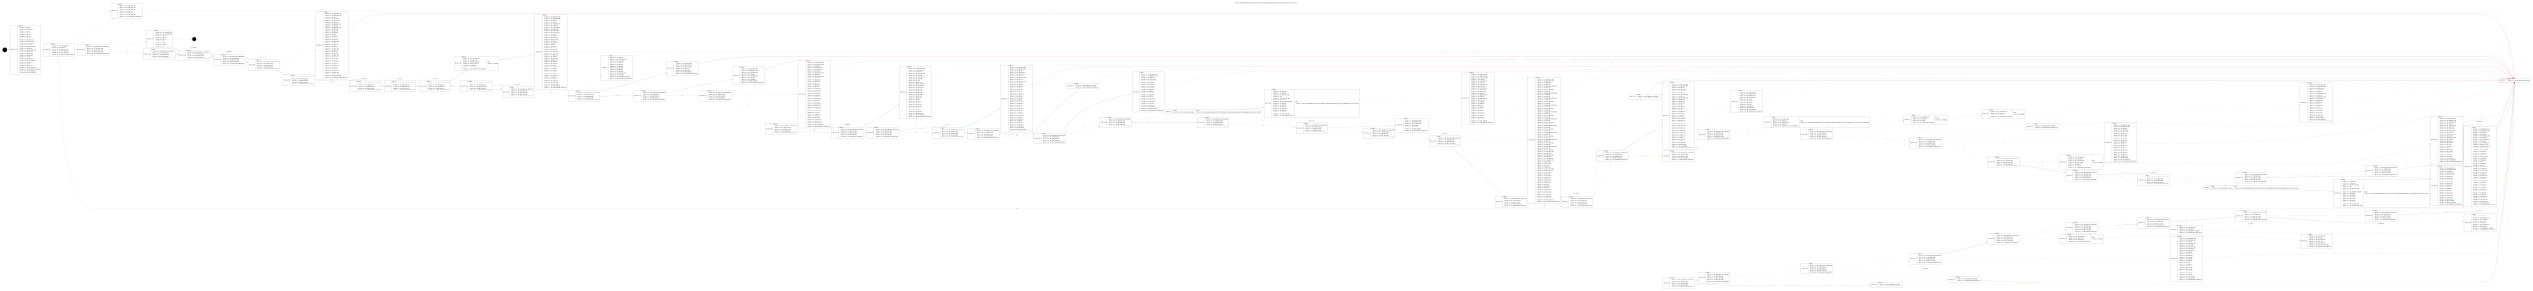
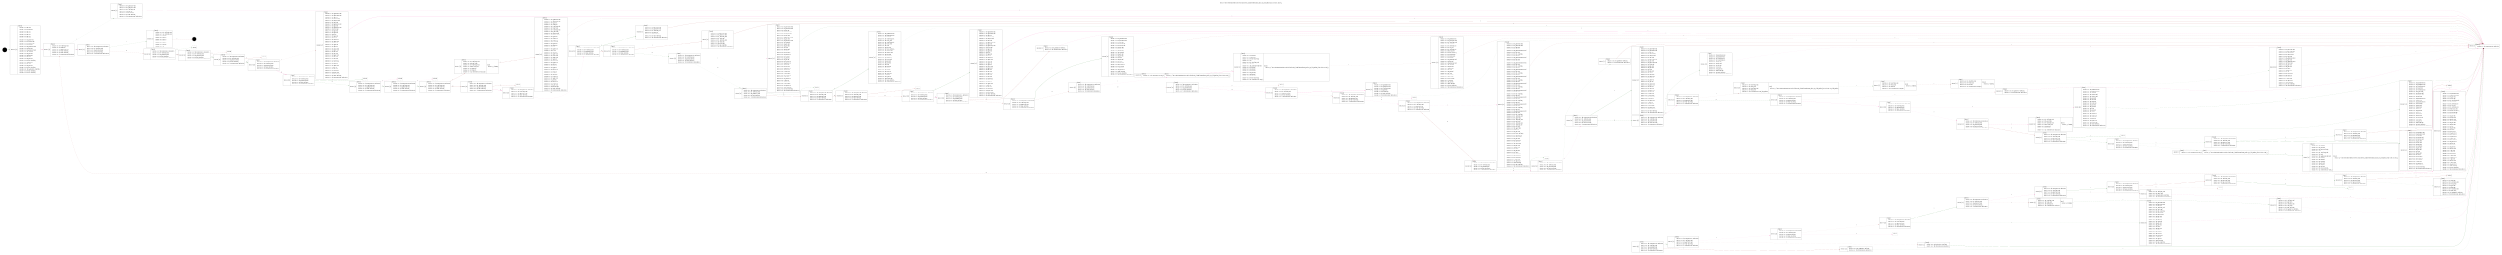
node "0x4020ef [42]": removed
